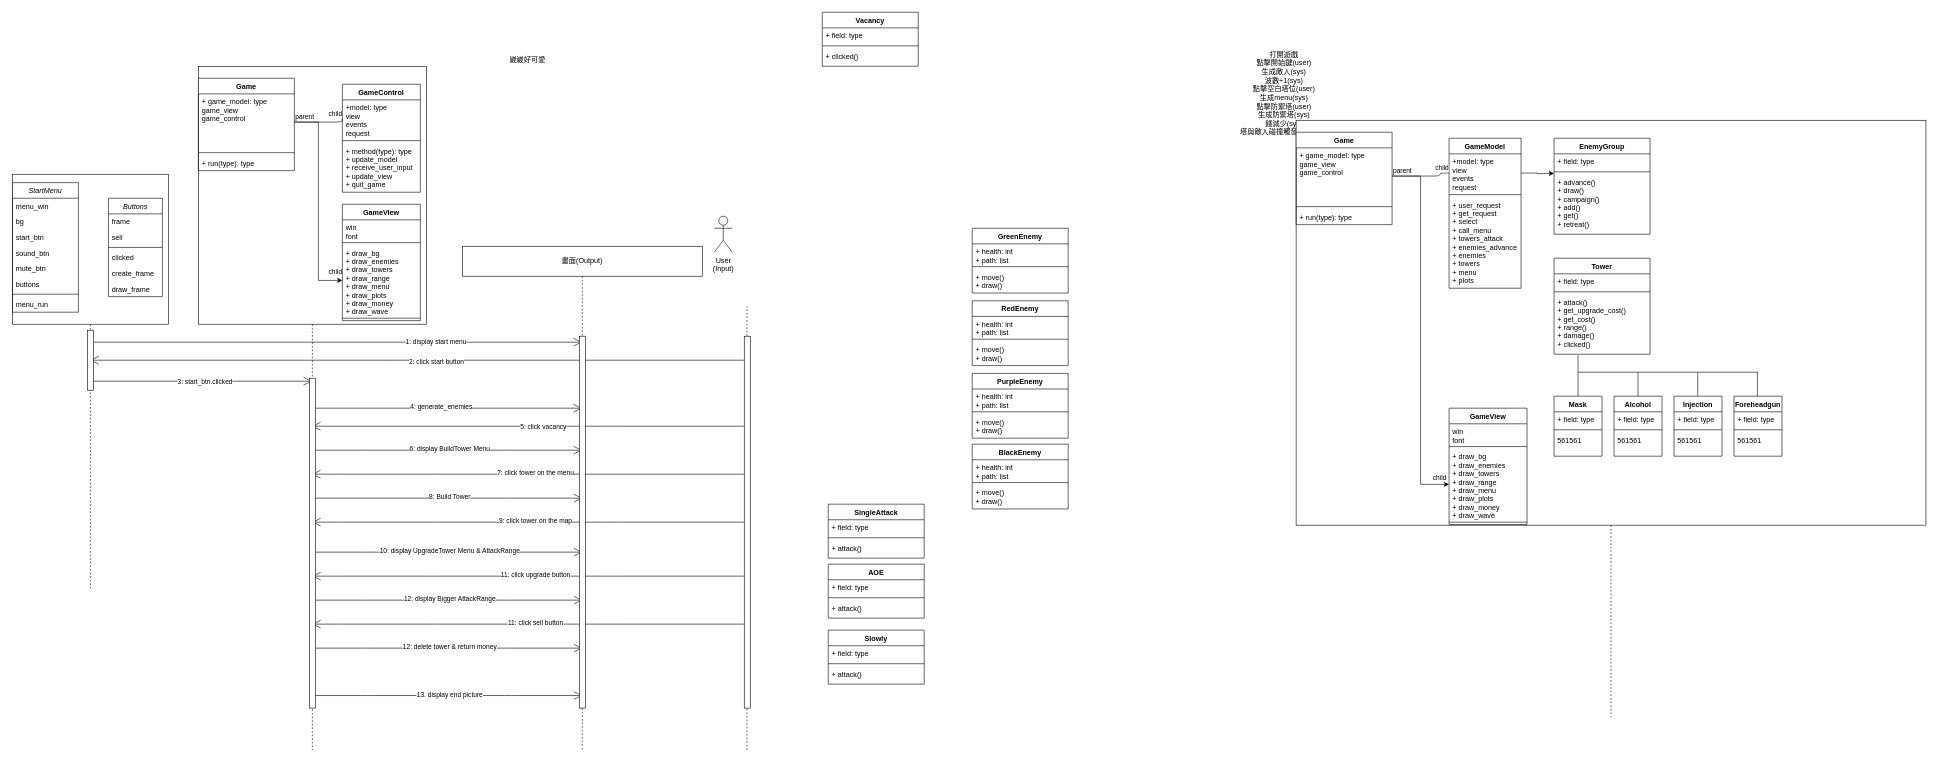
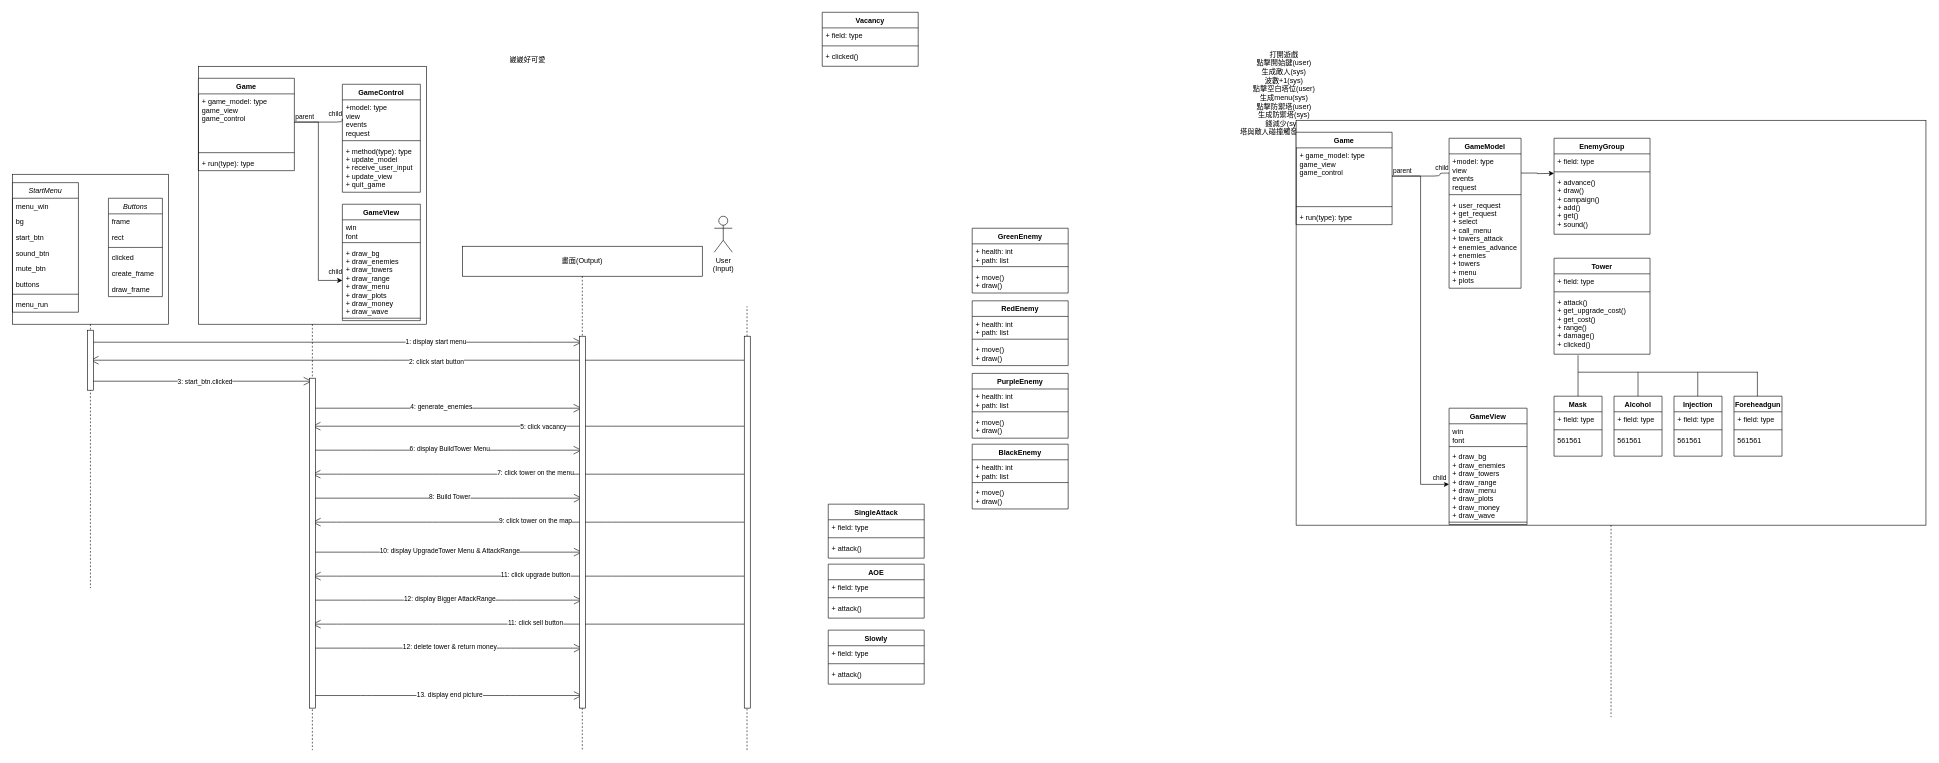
node "+ advance() + draw() + campaign() + add() + get() + retreat()": label "+ advance() + draw() + campaign() + add() + get() + retreat()" -> "+ advance() + draw() + campaign() + add() + get() + sound()"
node "sell": label "sell" -> "rect"
